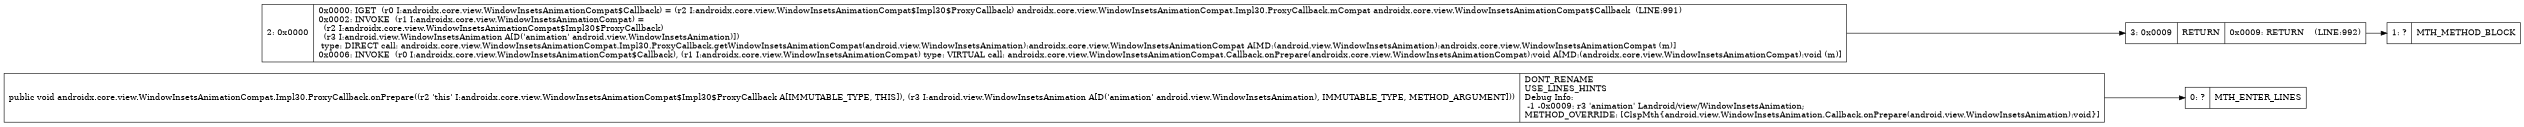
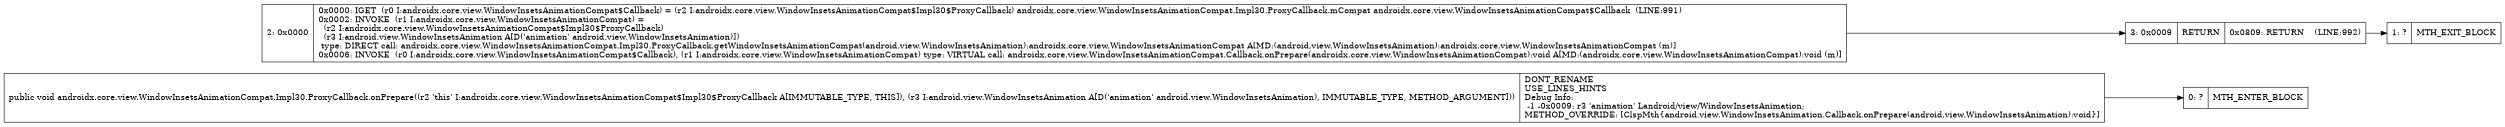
node "3: 0x0009": text "0x0009: RETURN    (LINE:992)" -> "0x0809: RETURN    (LINE:992)"
node "1: ?": text "MTH_METHOD_BLOCK" -> "MTH_EXIT_BLOCK"
node "0: ?": text "MTH_ENTER_LINES" -> "MTH_ENTER_BLOCK"
